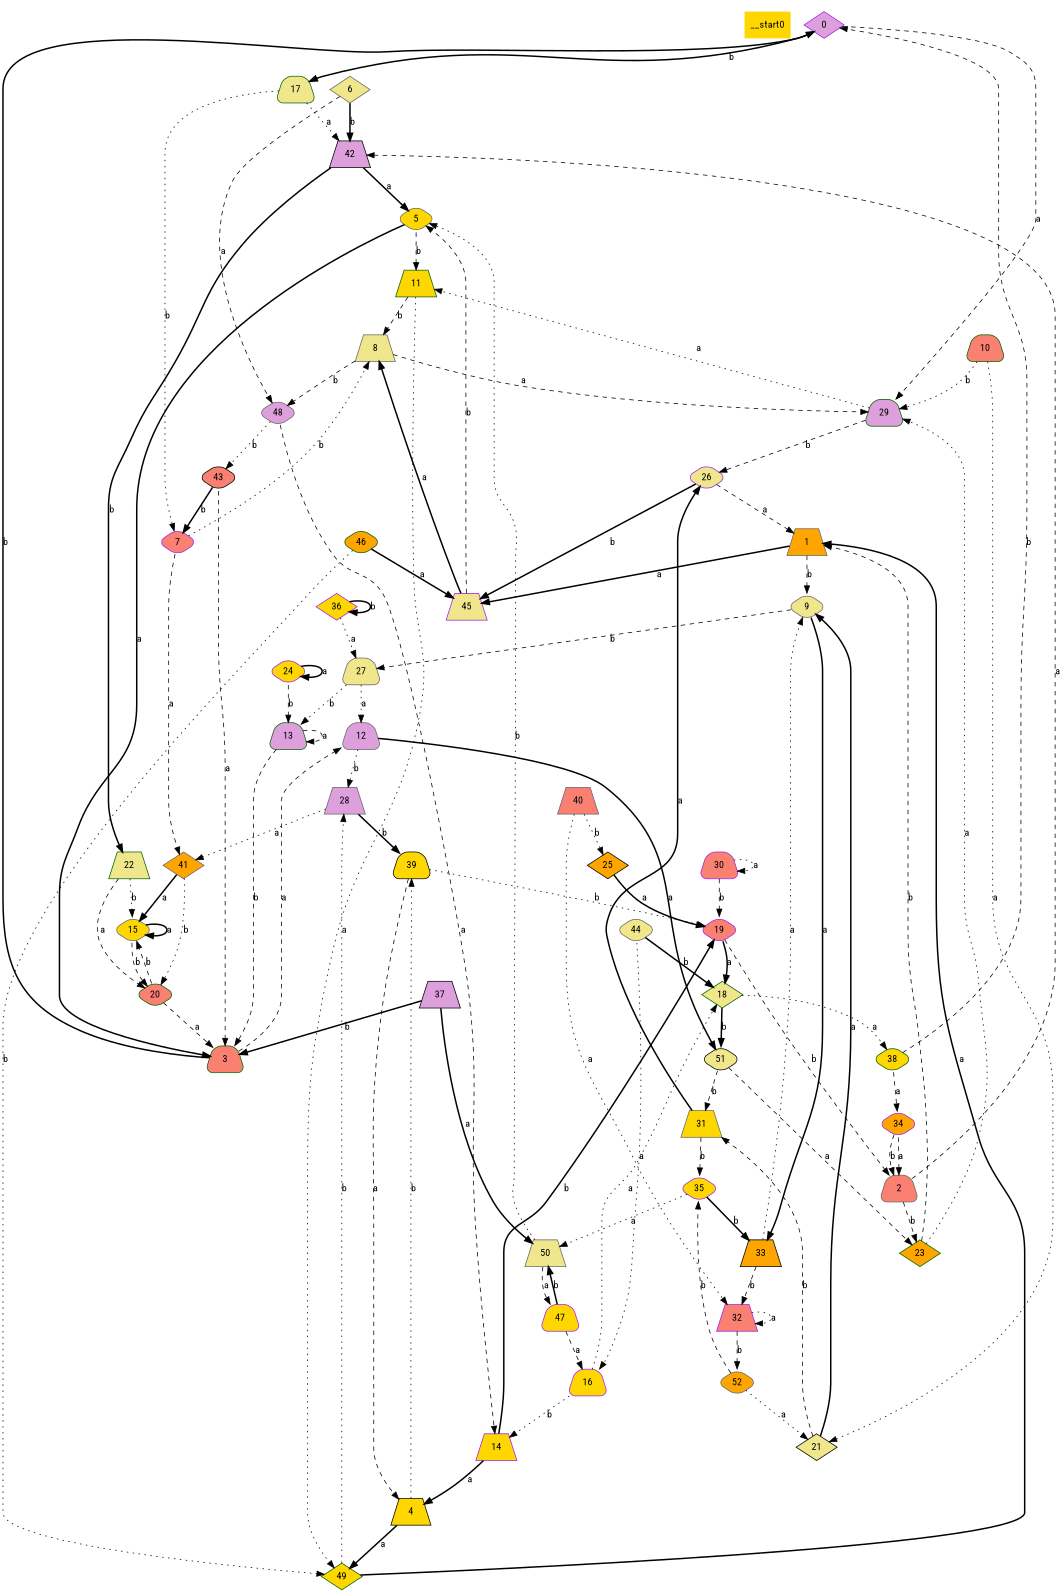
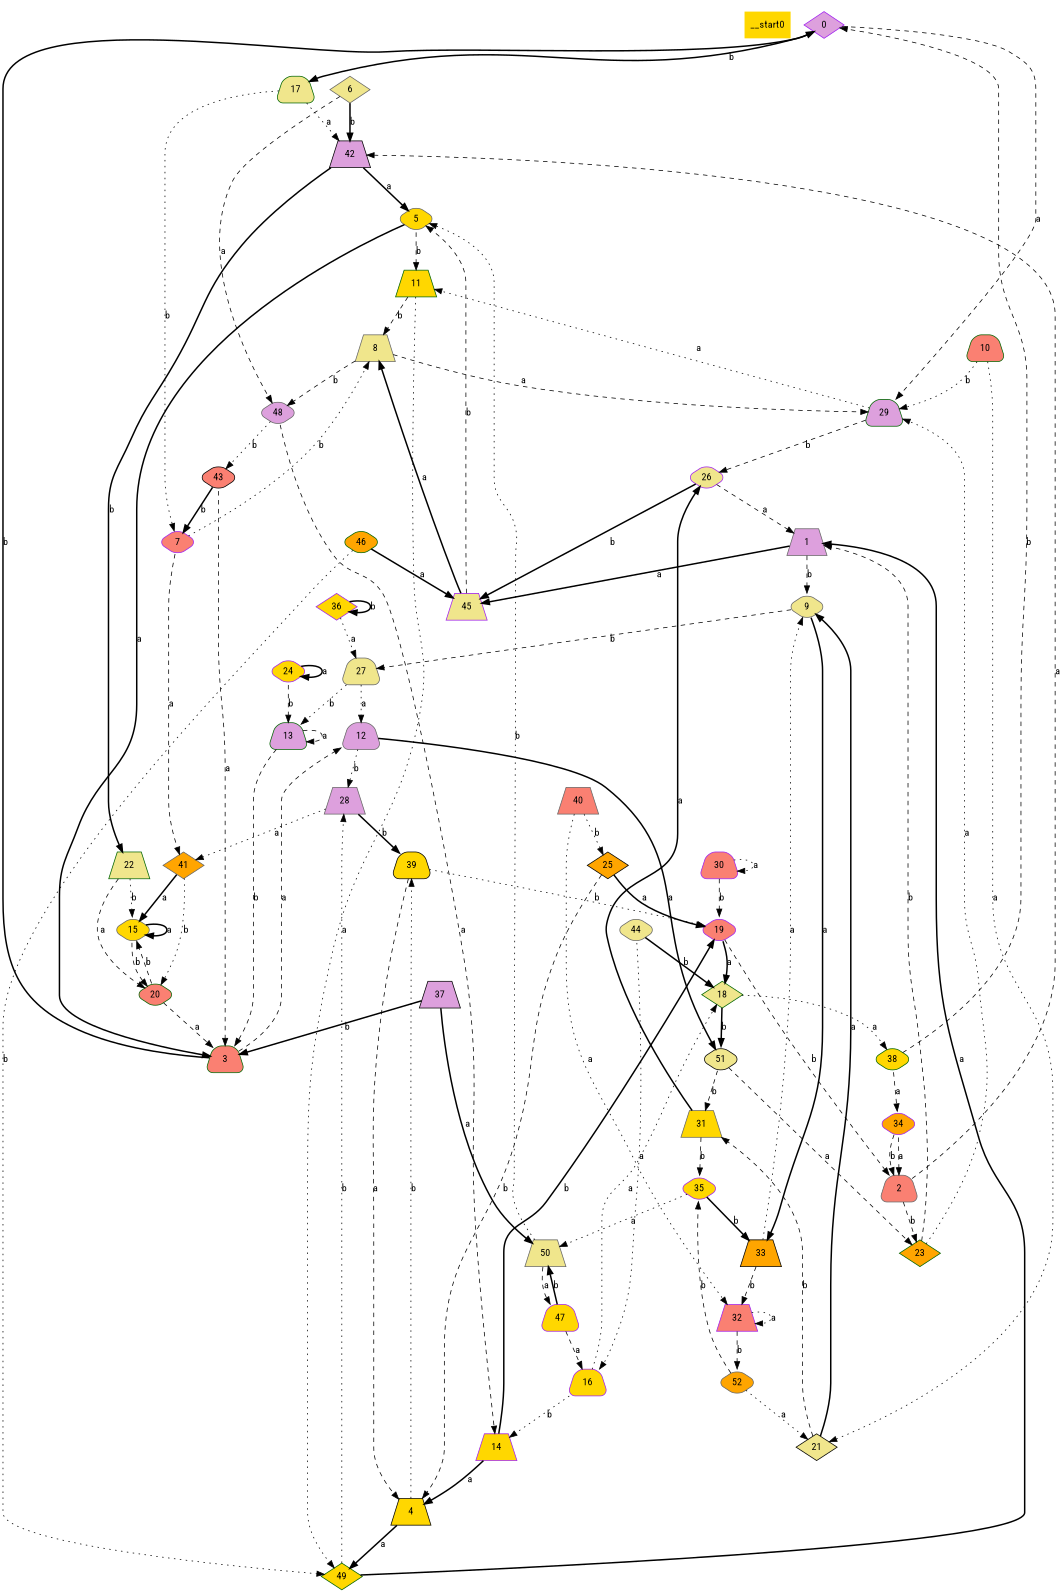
node "1": fillcolor orange -> plum
edge "25" -> "4": added, label "b"
